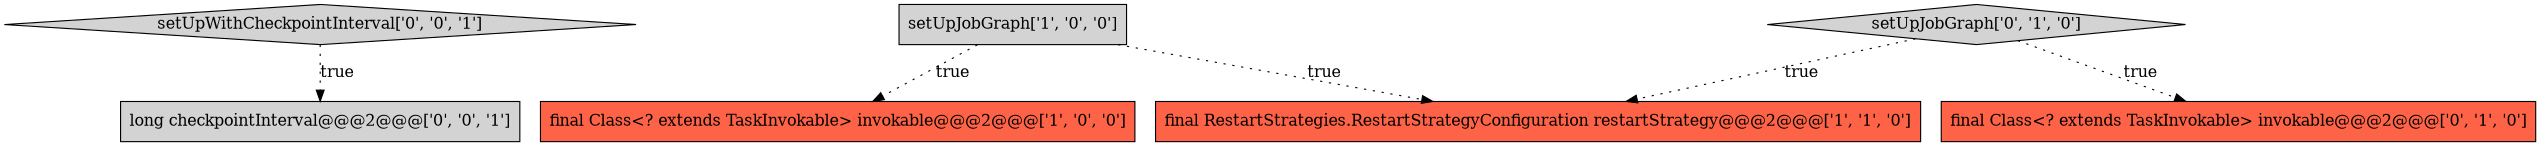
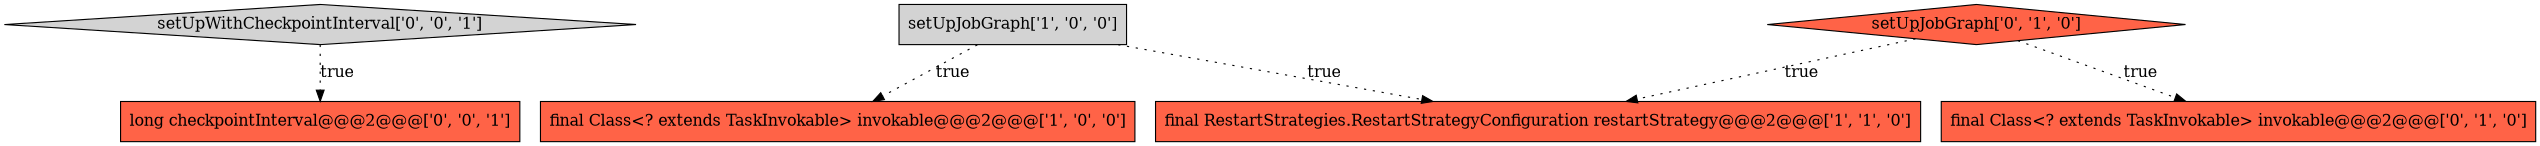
node "setUpJobGraph['0', '1', '0']": fillcolor lightgray -> tomato
node "long checkpointInterval@@@2@@@['0', '0', '1']": fillcolor lightgray -> tomato
